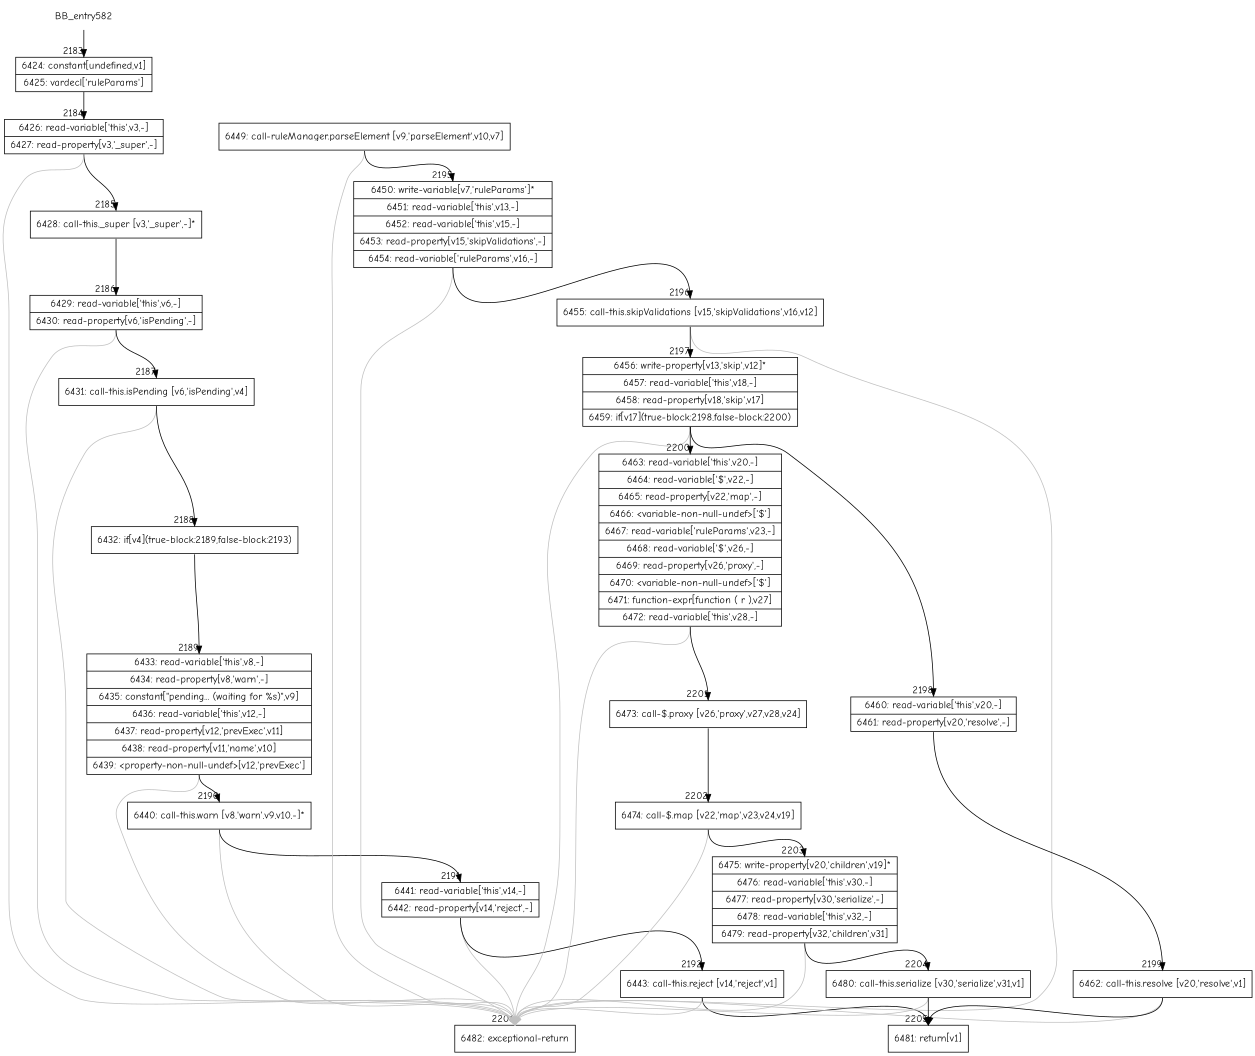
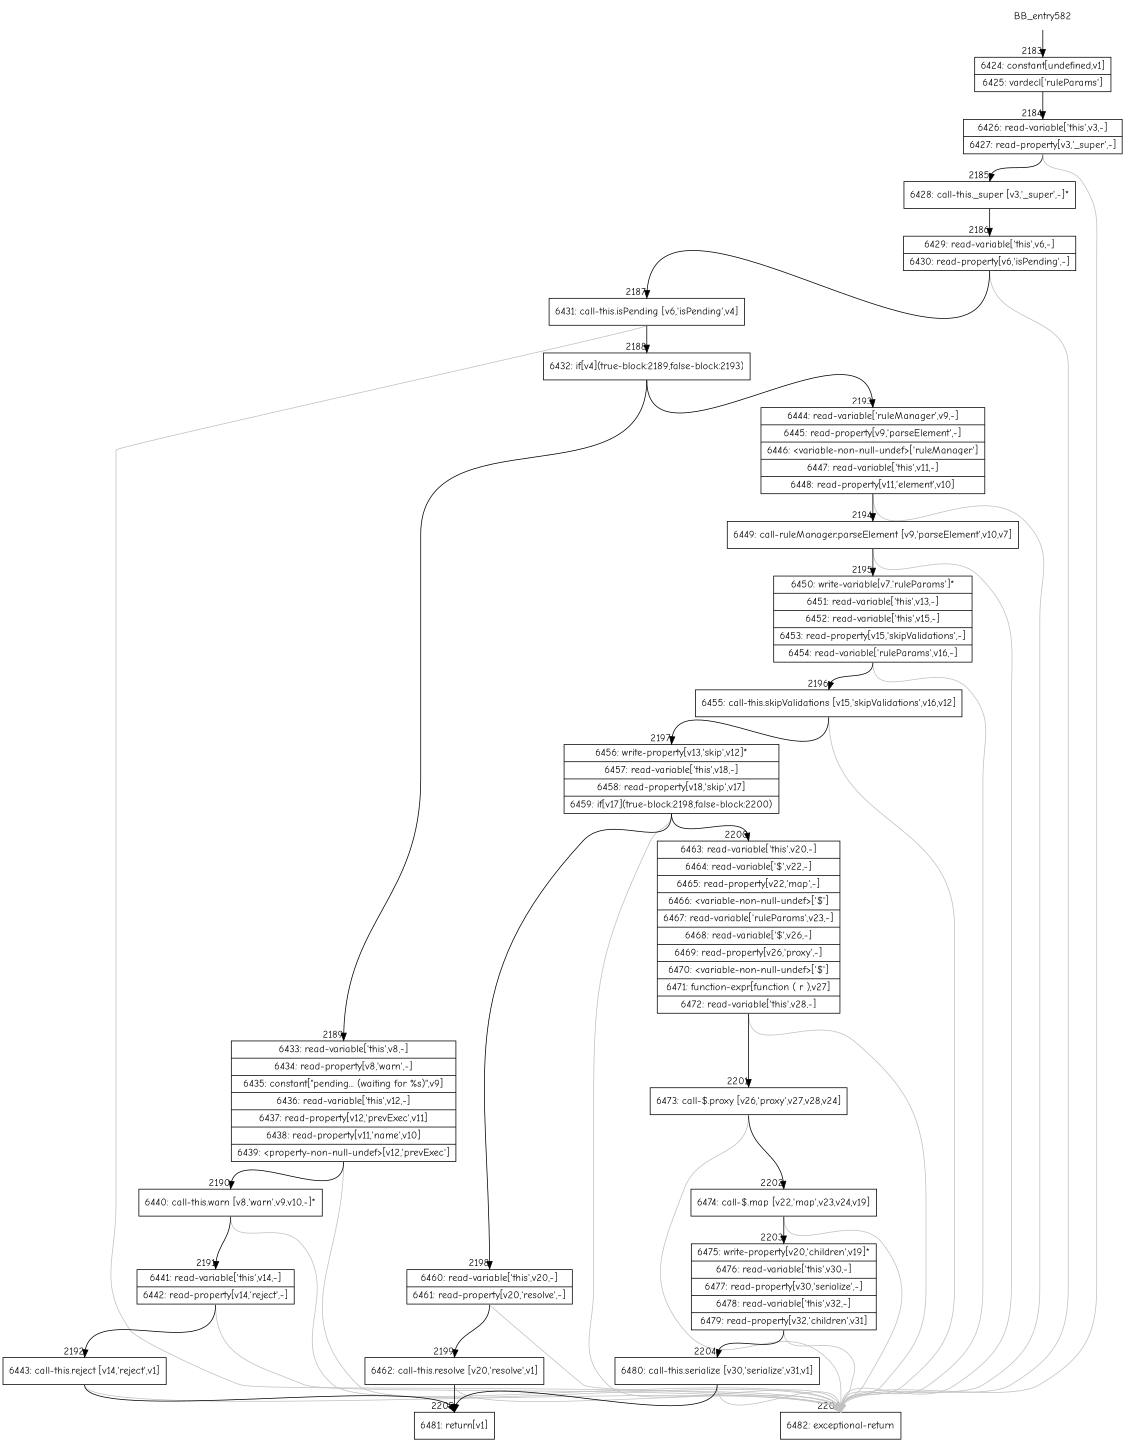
node "6444: read-variable['ruleManager',v9,-]": added
edge "6473: call-$.proxy [v26,'proxy',v27,v28,v24]" -> "6482: exceptional-return": added
edge "6460: read-variable['this',v20,-]" -> "6482: exceptional-return": added
